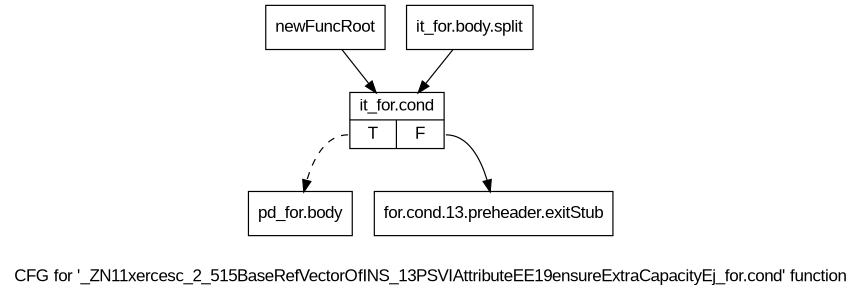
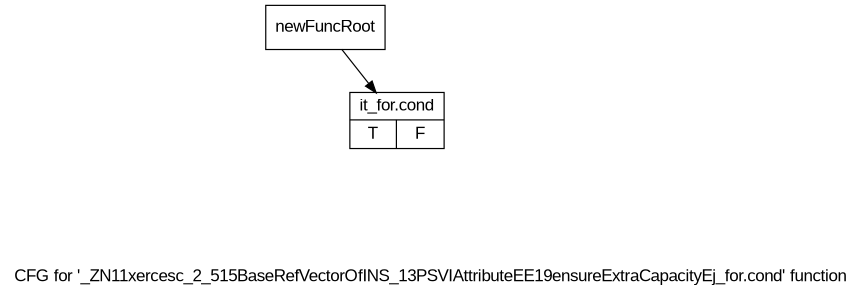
node "it_for.body.split": removed
node "pd_for.body": removed
node "for.cond.13.preheader.exitStub": removed
